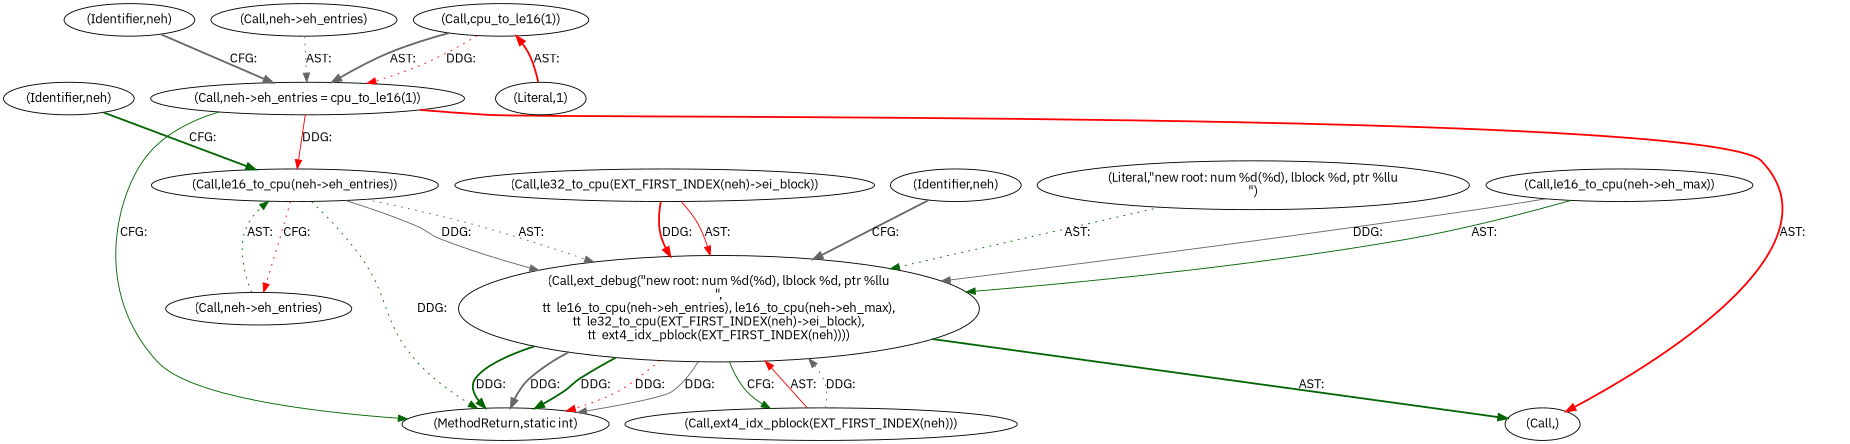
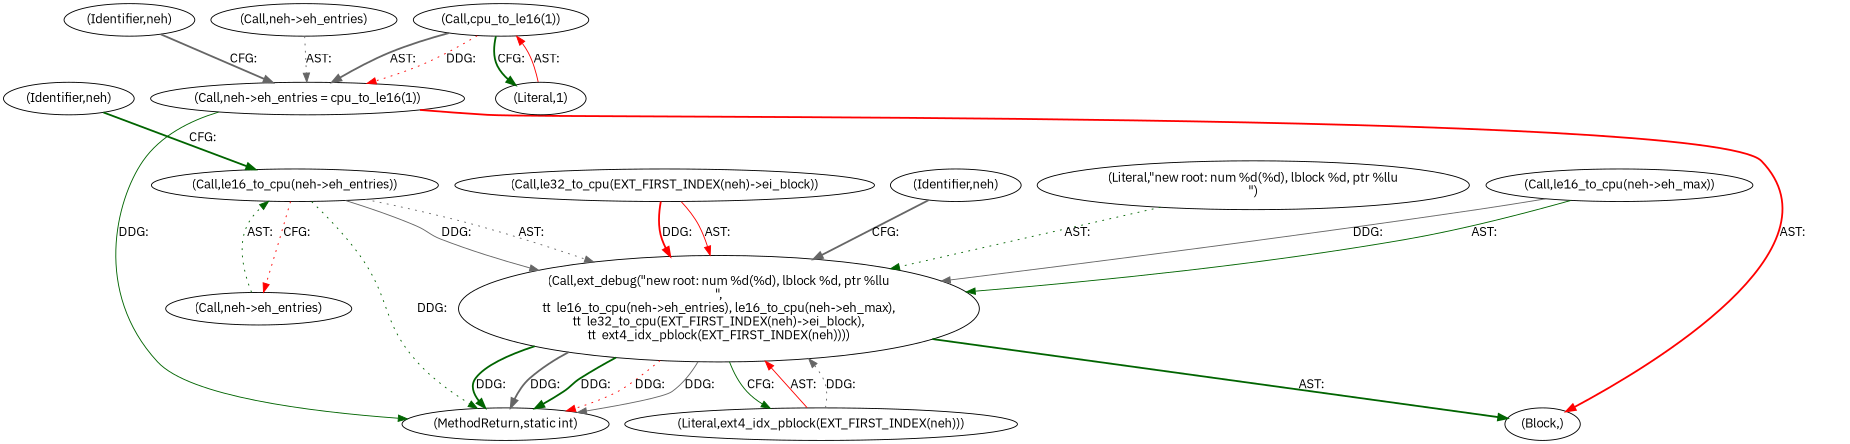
edge "(Call,cpu_to_le16(1))" -> "(Literal,1)": added, label "CFG:"
edge "(Literal,1)" -> "(Call,cpu_to_le16(1))": style bold -> solid
edge "(Call,neh->eh_entries = cpu_to_le16(1))" -> "(Call,le16_to_cpu(neh->eh_entries))": removed, label "DDG:"
edge "(Call,neh->eh_entries = cpu_to_le16(1))" -> "(MethodReturn,static int)": label "CFG: " -> "DDG: "
node "(Call,ext4_idx_pblock(EXT_FIRST_INDEX(neh)))": label "(Call,ext4_idx_pblock(EXT_FIRST_INDEX(neh)))" -> "(Literal,ext4_idx_pblock(EXT_FIRST_INDEX(neh)))"
node "(Call,)": label "(Call,)" -> "(Block,)"
